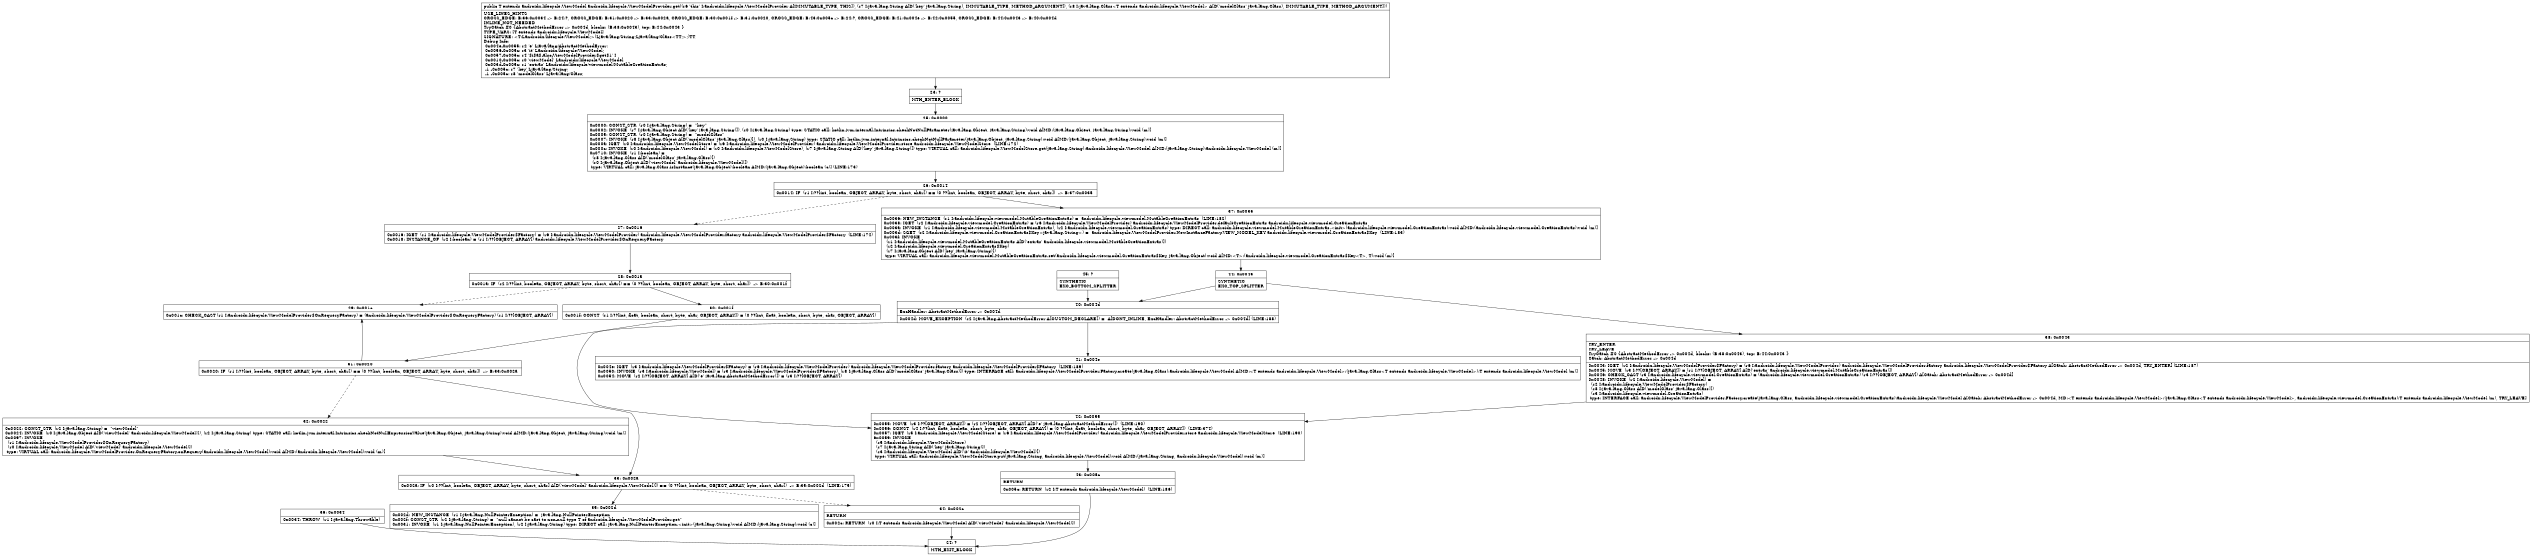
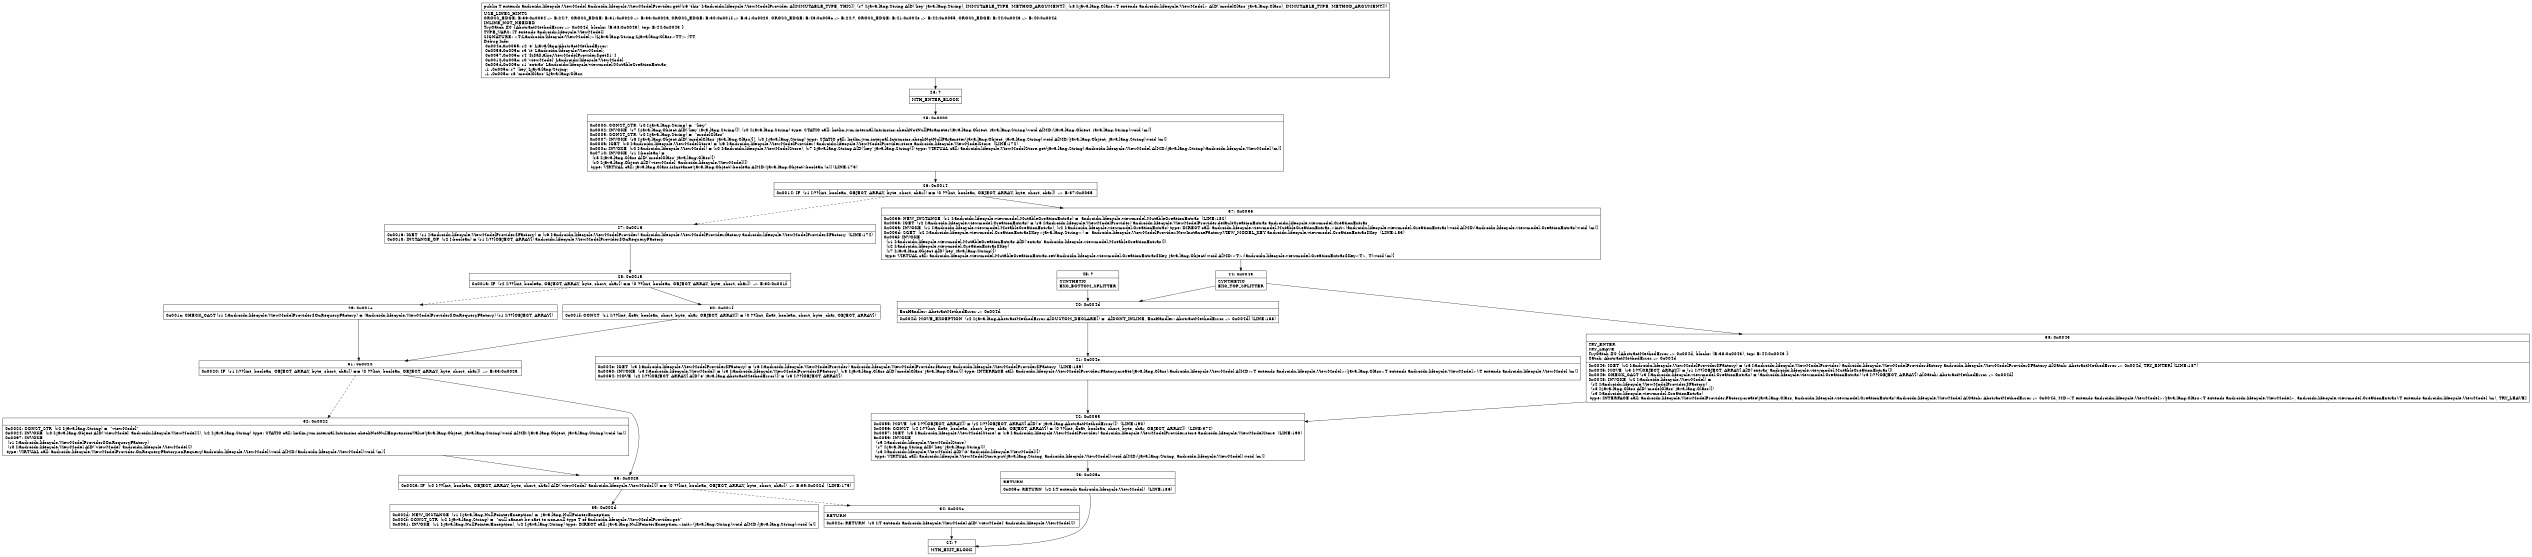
edge "31: 0x0020" -> "29: 0x001c": reversed
edge "40: 0x004d" -> "42: 0x0055": now "41: 0x004e" -> "42: 0x0055"
node "36: 0x0034": removed
